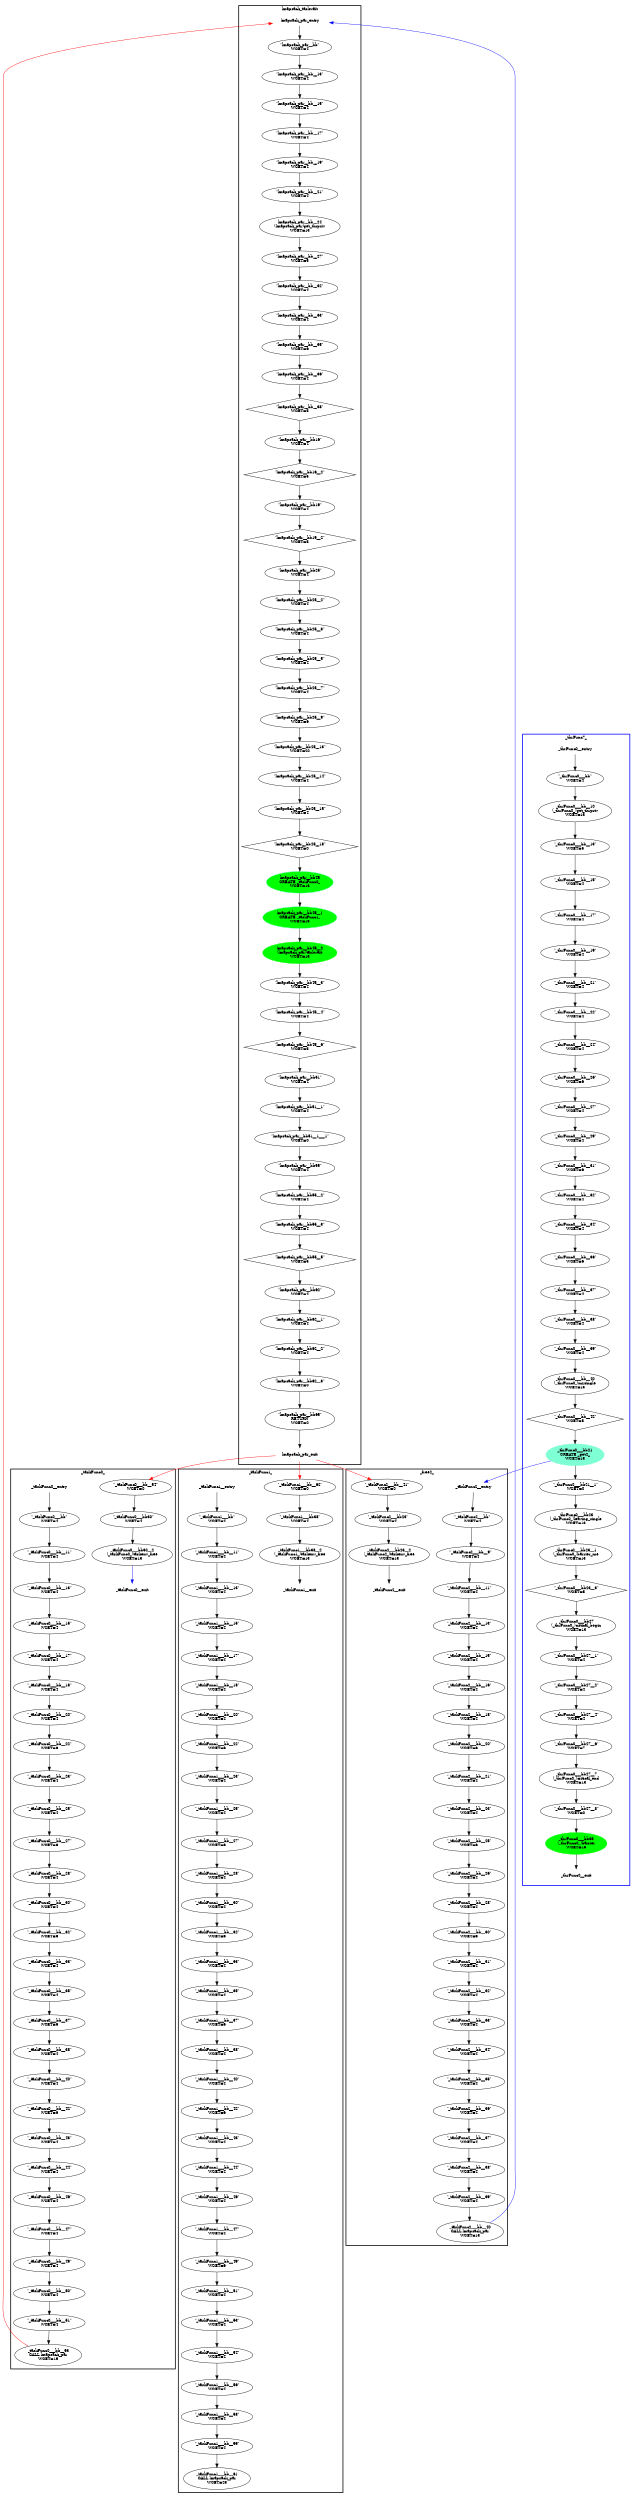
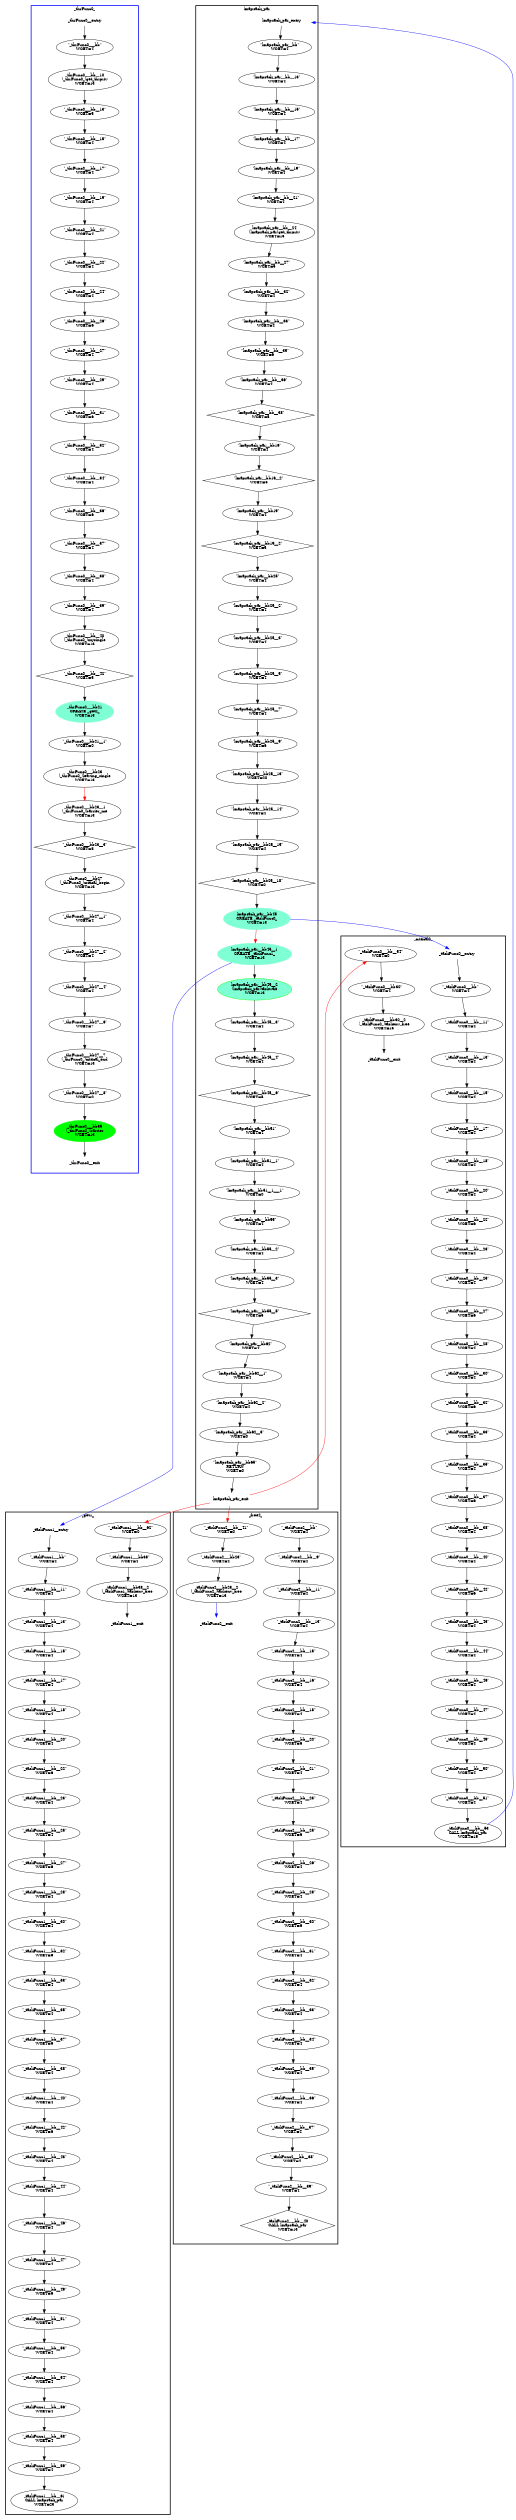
cluster "knapsack_taskwait": label "knapsack_taskwait" -> "knapsack_par"
cluster "_thrFunc7_": label "_thrFunc7_" -> "_thrFunc0_"
node "knapsack_par__bb45 CREATE _taskFunc0_ WCET=13": fillcolor green -> aquamarine
edge "knapsack_par__bb45 CREATE _taskFunc0_ WCET=13" -> "knapsack_par__bb45__1 CREATE _taskFunc1_ WCET=13": color black -> red
node "knapsack_par__bb45__1 CREATE _taskFunc1_ WCET=13": fillcolor green -> aquamarine
edge "knapsack_par__bb45 CREATE _taskFunc0_ WCET=13" -> "_taskFunc0__entry": added
node "knapsack_par__bb45__2 (knapsack_par)taskwait WCET=13": fillcolor green -> aquamarine
edge "_taskFunc2___bb__40 CALL knapsack_par WCET=13" -> "knapsack_par_entry": removed
edge "_taskFunc0___bb__53 CALL knapsack_par WCET=19" -> "knapsack_par_entry": color red -> blue
edge "knapsack_par__bb45__1 CREATE _taskFunc1_ WCET=13" -> "_taskFunc1__entry": added
cluster "_taskFunc0_": label "_taskFunc0_" -> "_critical0_"
cluster "_taskFunc1_": label "_taskFunc1_" -> "_get1_"
node "_taskFunc2__entry": removed
edge "_thrFunc0___bb23 (_thrFunc0_)leaving_single WCET=13" -> "_thrFunc0___bb23__1 (_thrFunc0_)barrier_me WCET=13": color black -> red
edge "_taskFunc0___bb30__2 (_taskFunc0_)taskenv_free WCET=13" -> "_taskFunc0__exit": color blue -> black
edge "_taskFunc2___bb23__2 (_taskFunc2_)taskenv_free WCET=13" -> "_taskFunc2__exit": color black -> blue
node "_taskFunc2___bb__40 CALL knapsack_par WCET=13": shape ellipse -> diamond
